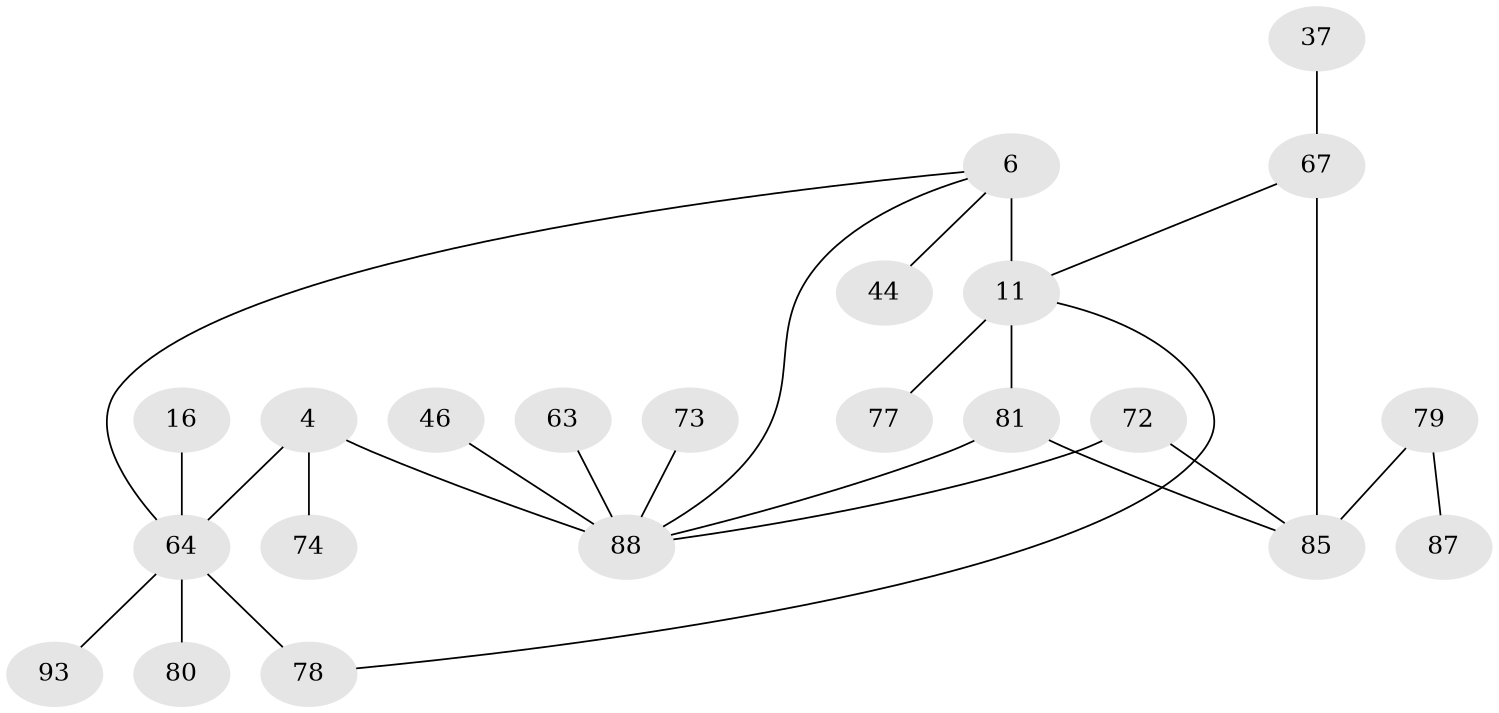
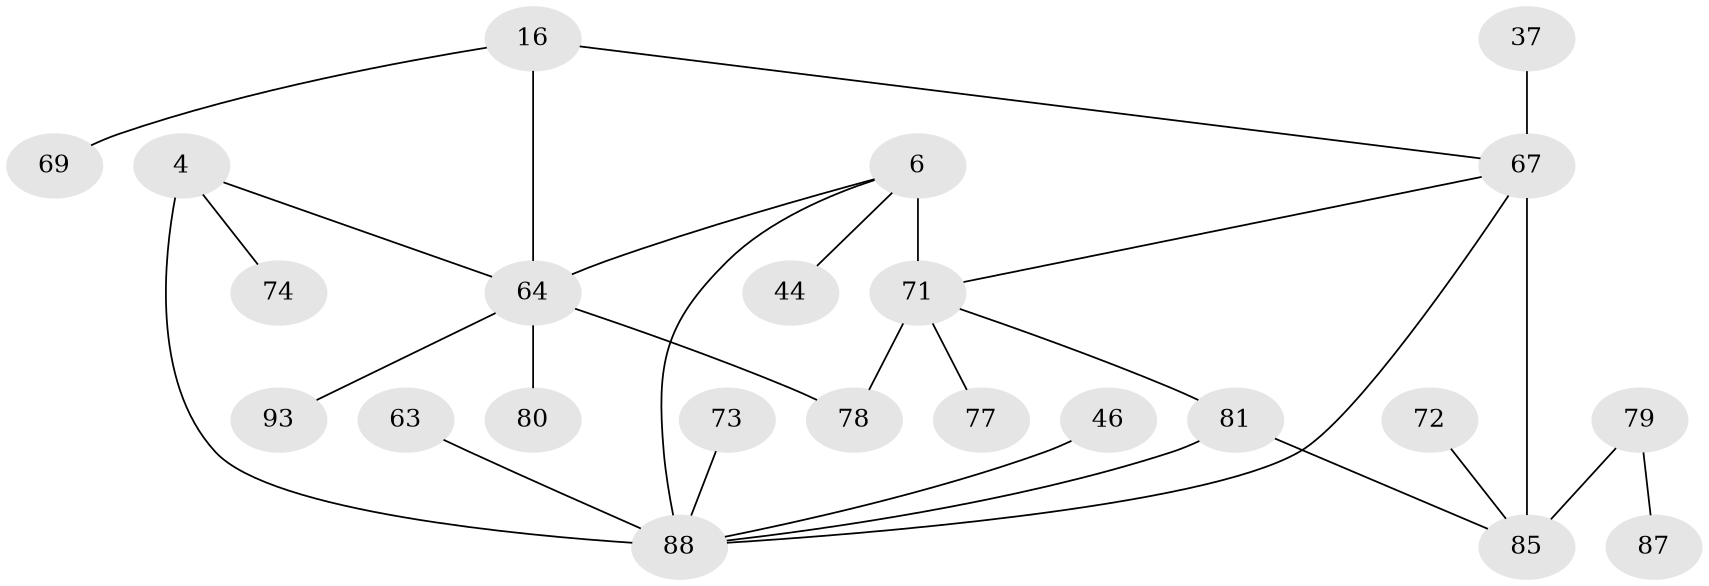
edge "16" -- "67": added
node "69": added
node "11": label "11" -> "71"
edge "72" -- "88": now "67" -- "88"
